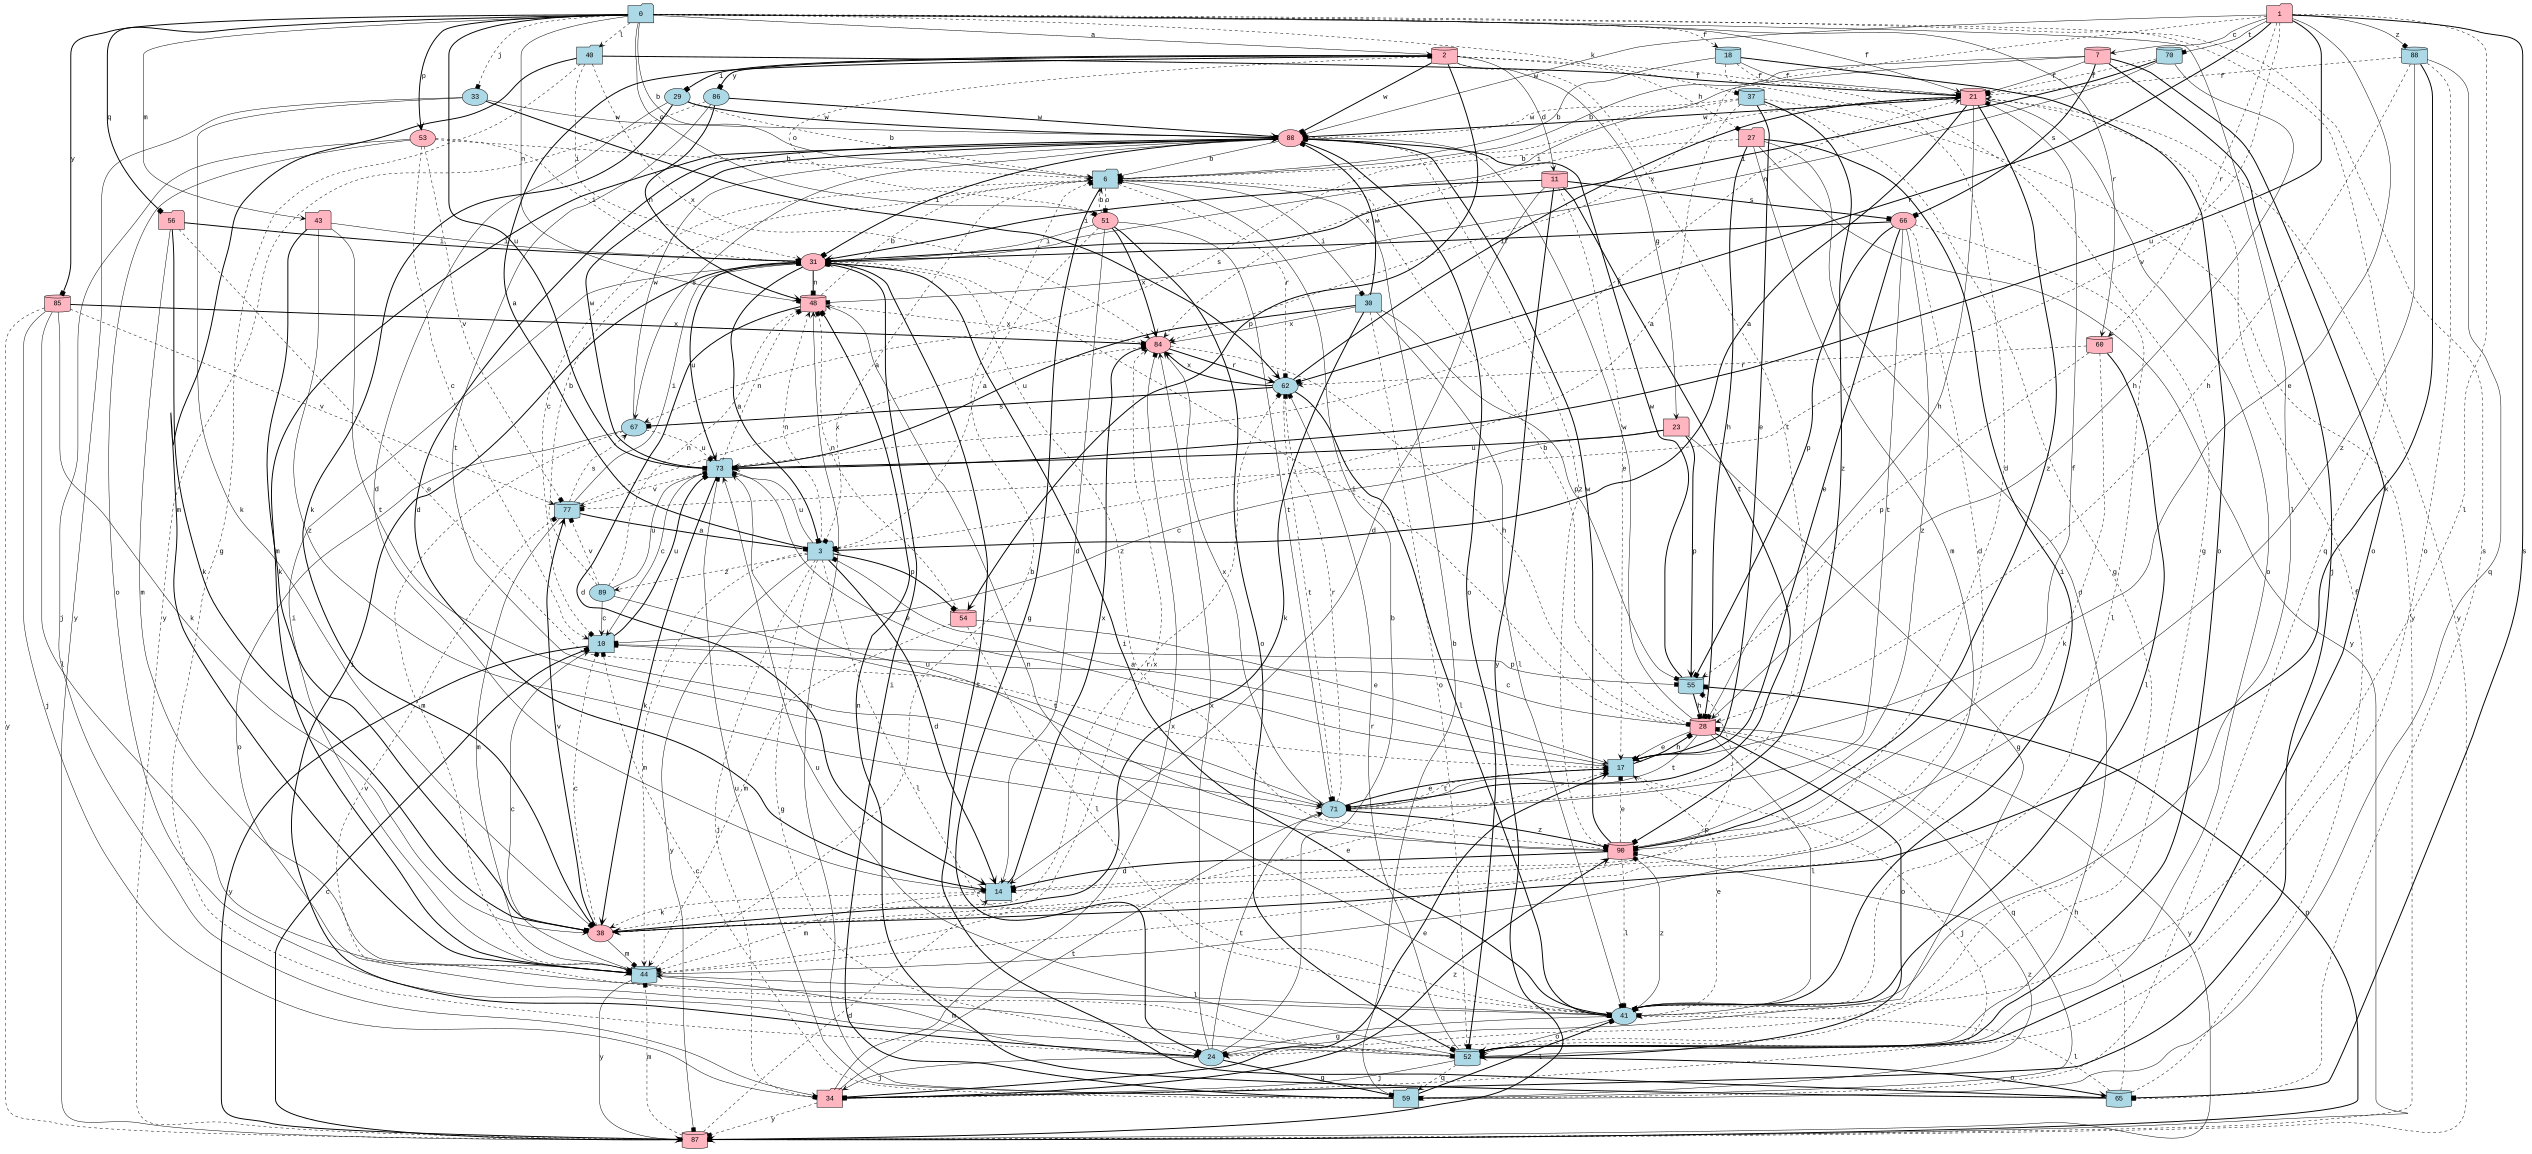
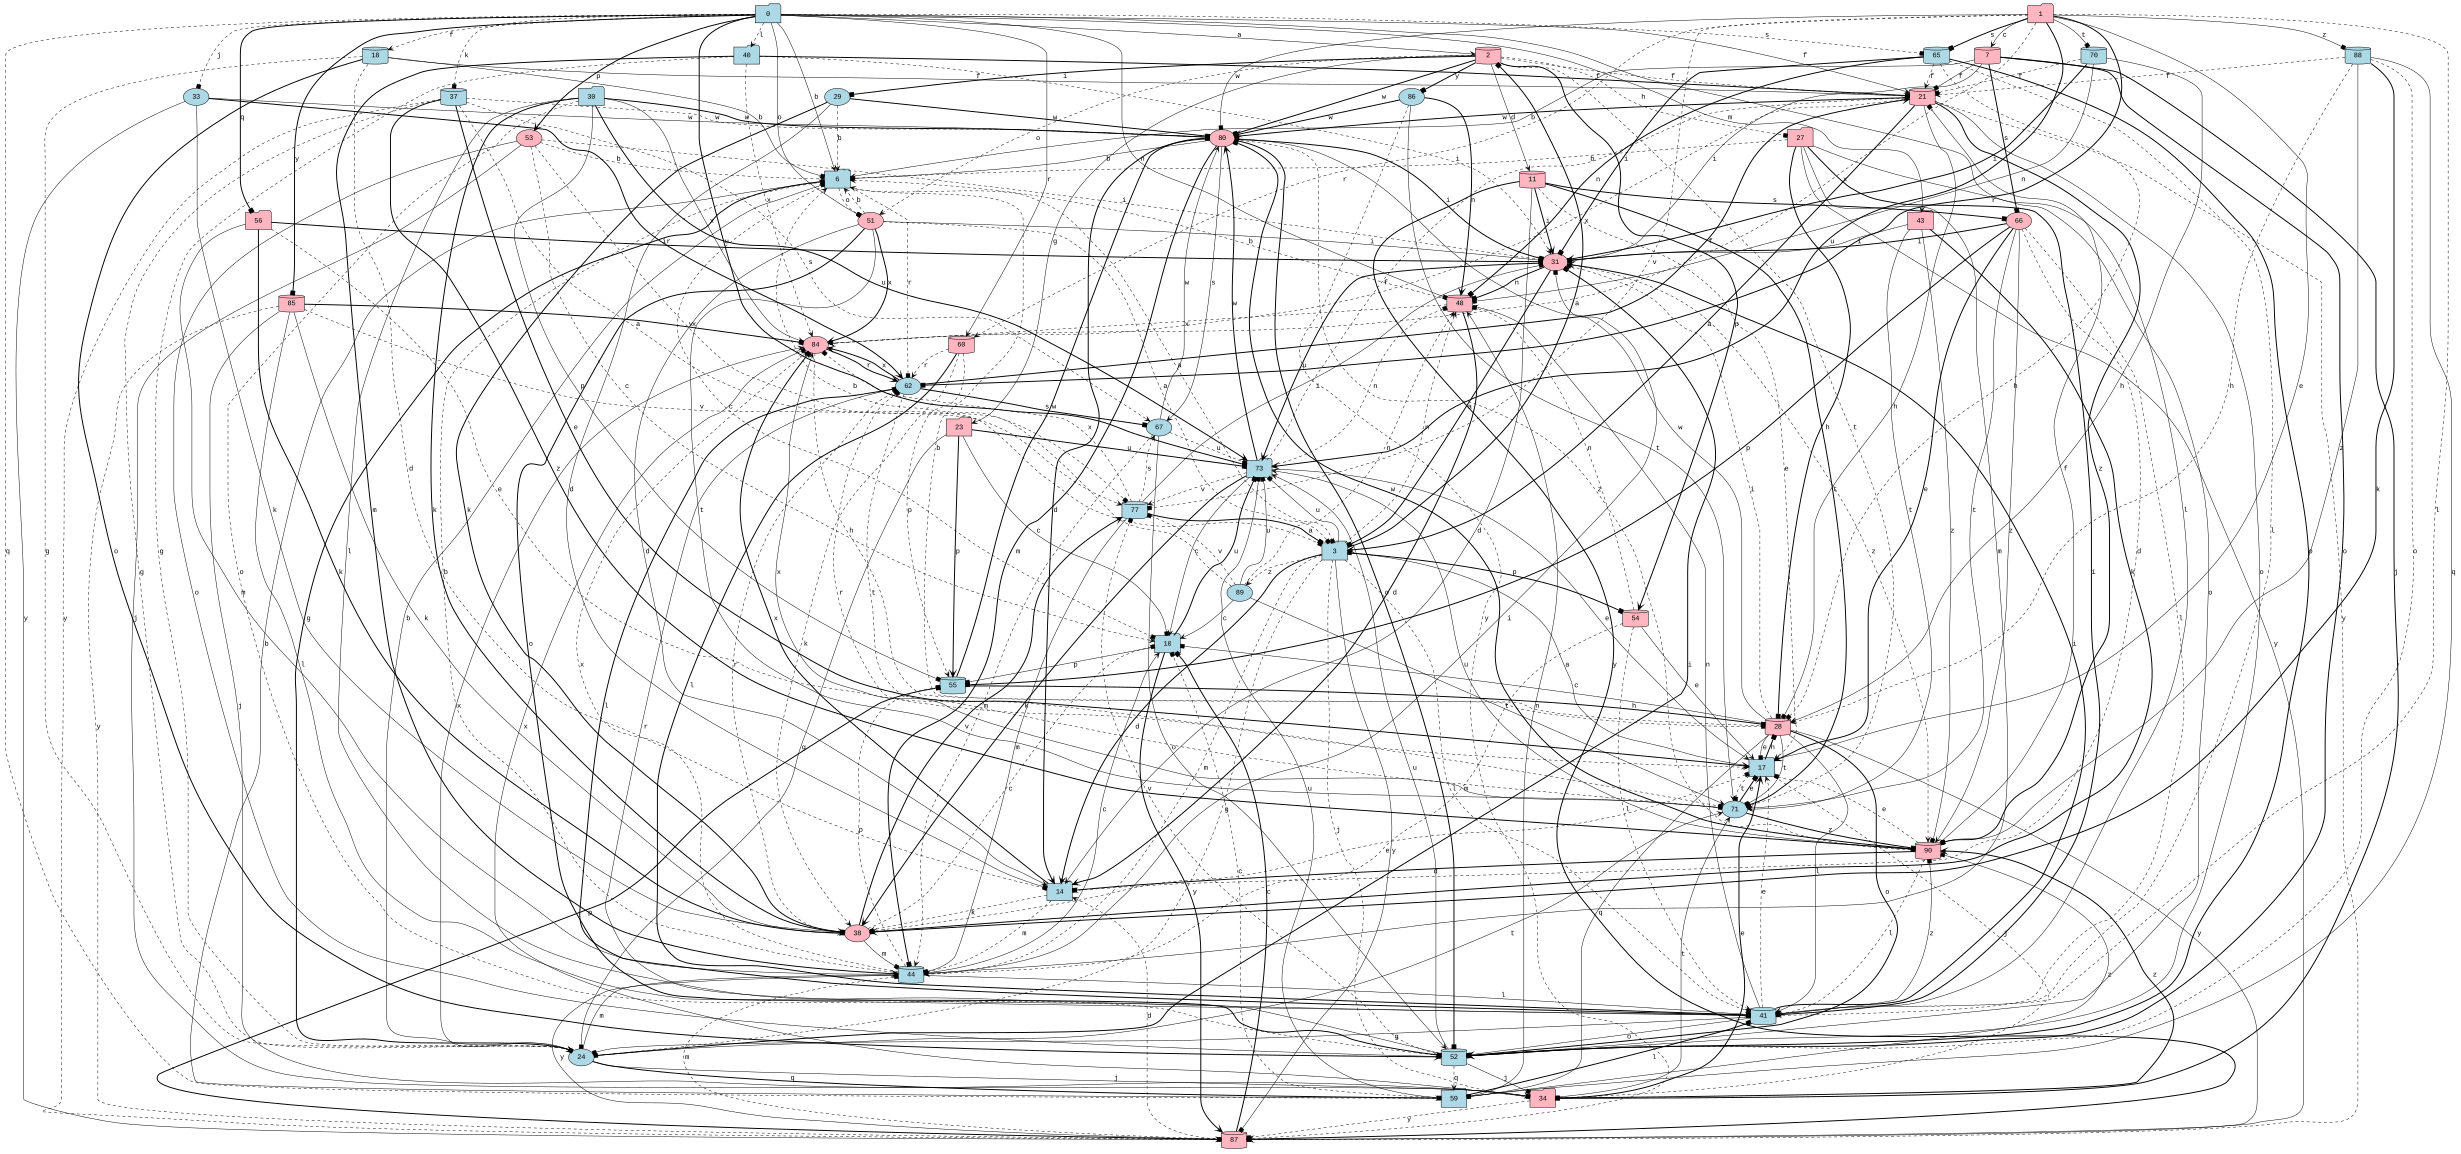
edge "6" -> "30": removed, label "i"
edge "59" -> "31": removed, label "i"
node "41": shape ellipse -> cylinder
edge "52" -> "65": reversed
